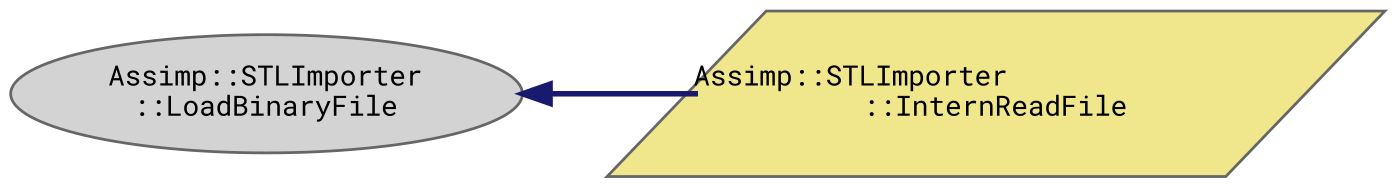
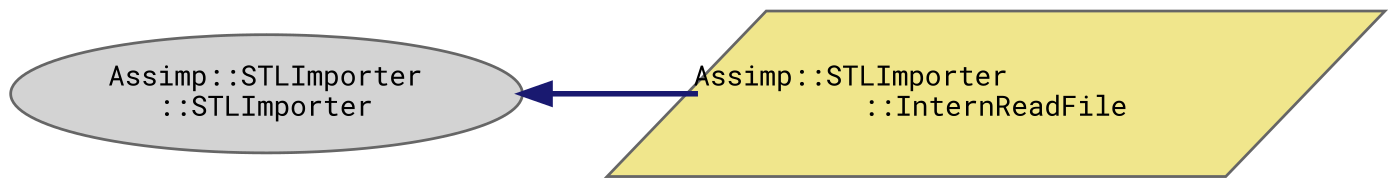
node "Assimp::STLImporter ::LoadBinaryFile": label "Assimp::STLImporter ::LoadBinaryFile" -> "Assimp::STLImporter ::STLImporter"
